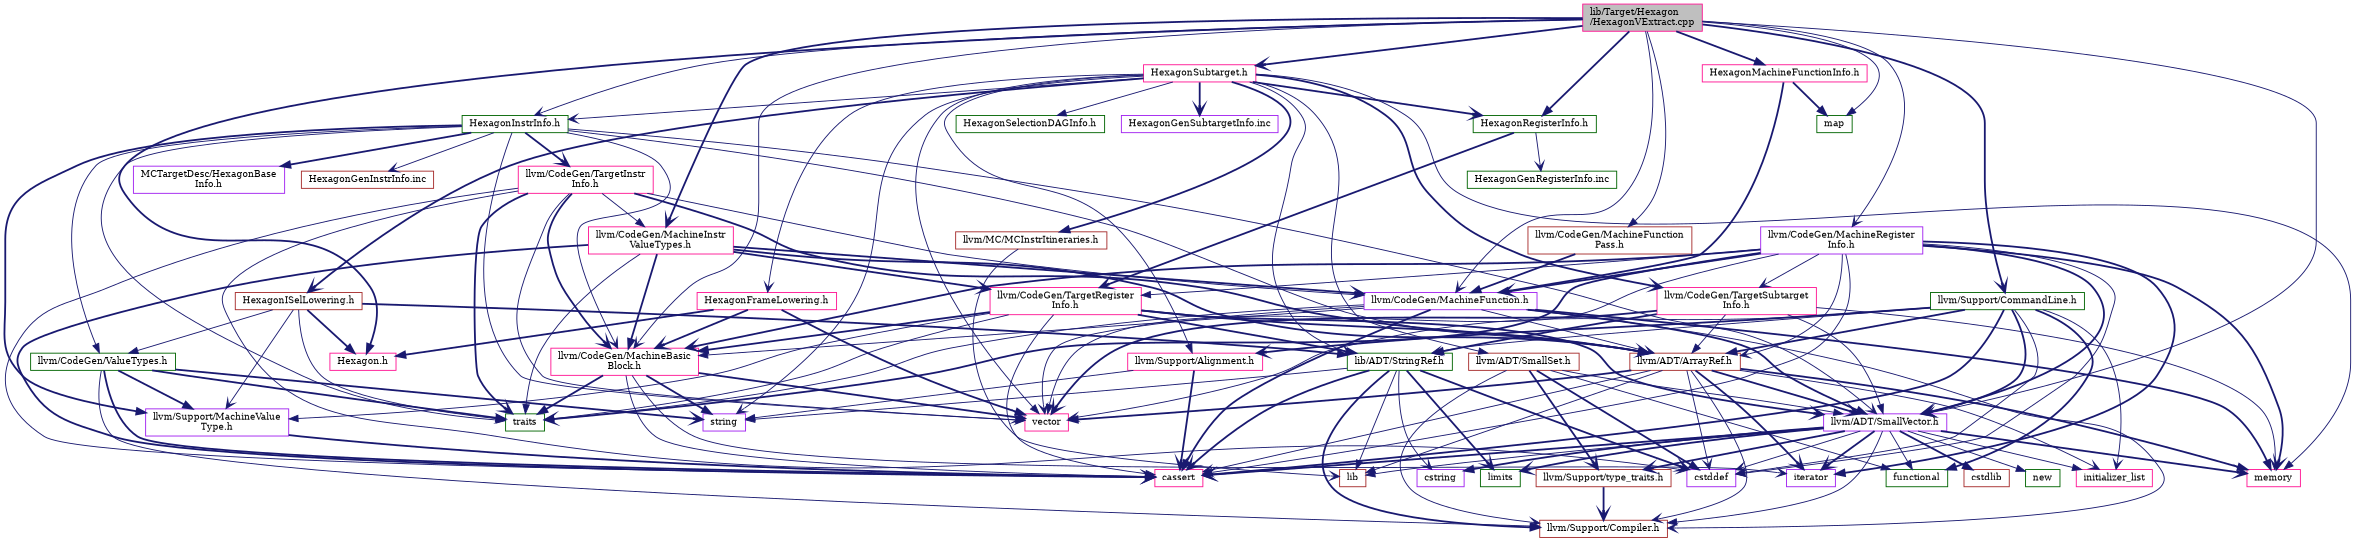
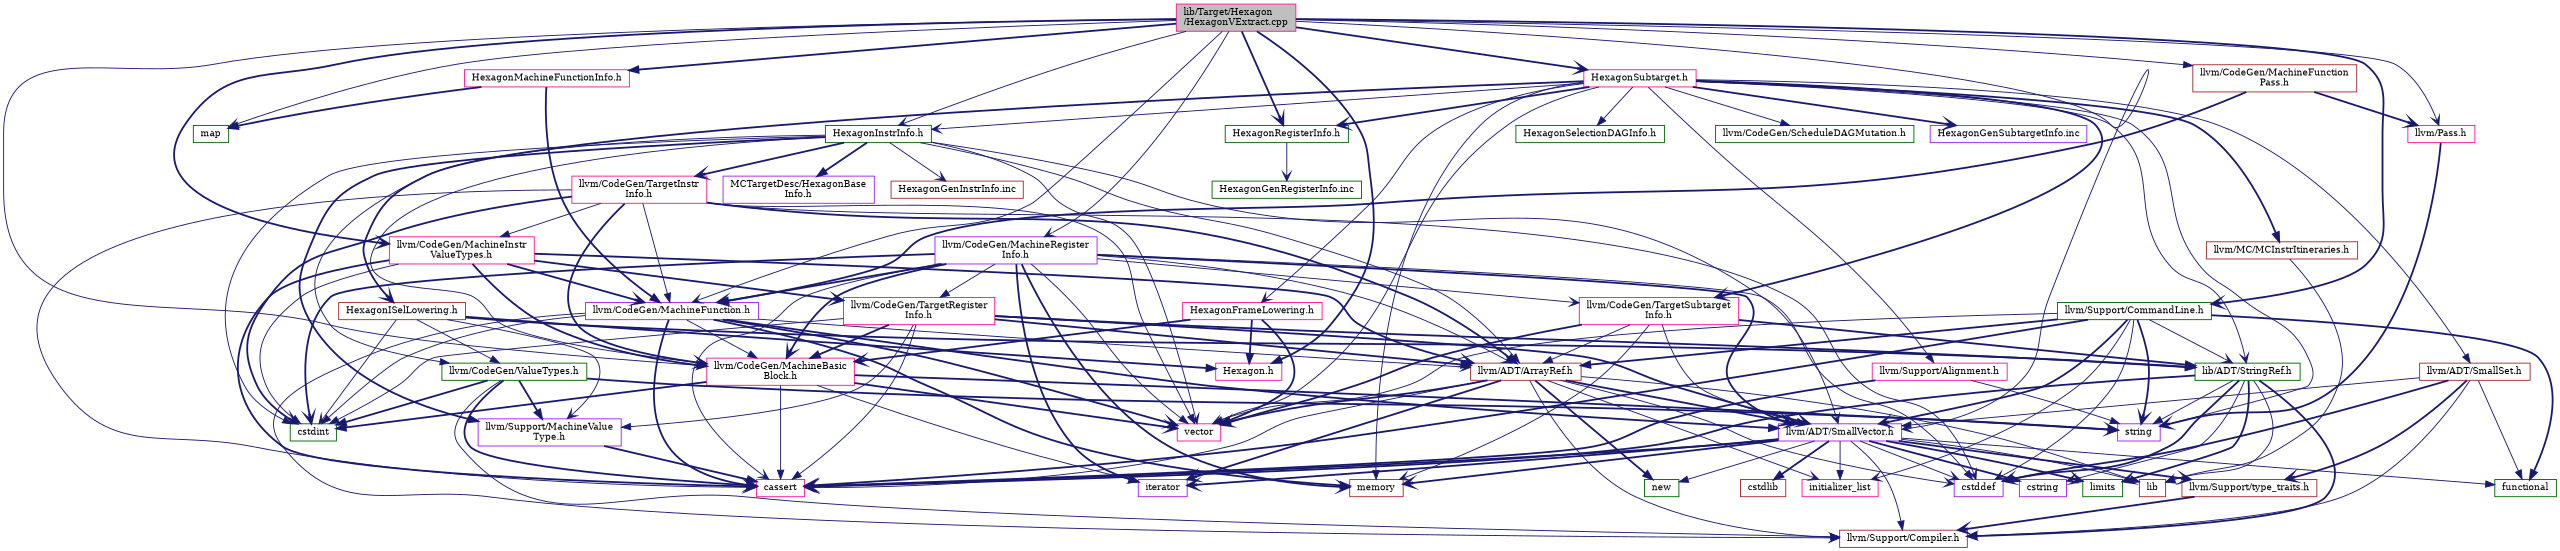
edge "lib/Target/Hexagon /HexagonVExtract.cpp" -> "map": arrowhead normal -> vee
edge "lib/Target/Hexagon /HexagonVExtract.cpp" -> "HexagonRegisterInfo.h": arrowhead normal -> vee
node "llvm/CodeGen/ScheduleDAGMutation.h": added
node "llvm/Pass.h": added
edge "HexagonRegisterInfo.h" -> "llvm/CodeGen/TargetRegister Info.h": removed
edge "llvm/CodeGen/MachineFunction.h" -> "vector": style solid -> bold
edge "llvm/Support/CommandLine.h" -> "llvm/Support/Alignment.h": now "llvm/Support/CommandLine.h" -> "string"
edge "llvm/ADT/ArrayRef.h" -> "memory": now "llvm/ADT/ArrayRef.h" -> "new"
node "traits": label "traits" -> "cstdint"
node "memory": color deeppink -> brown
